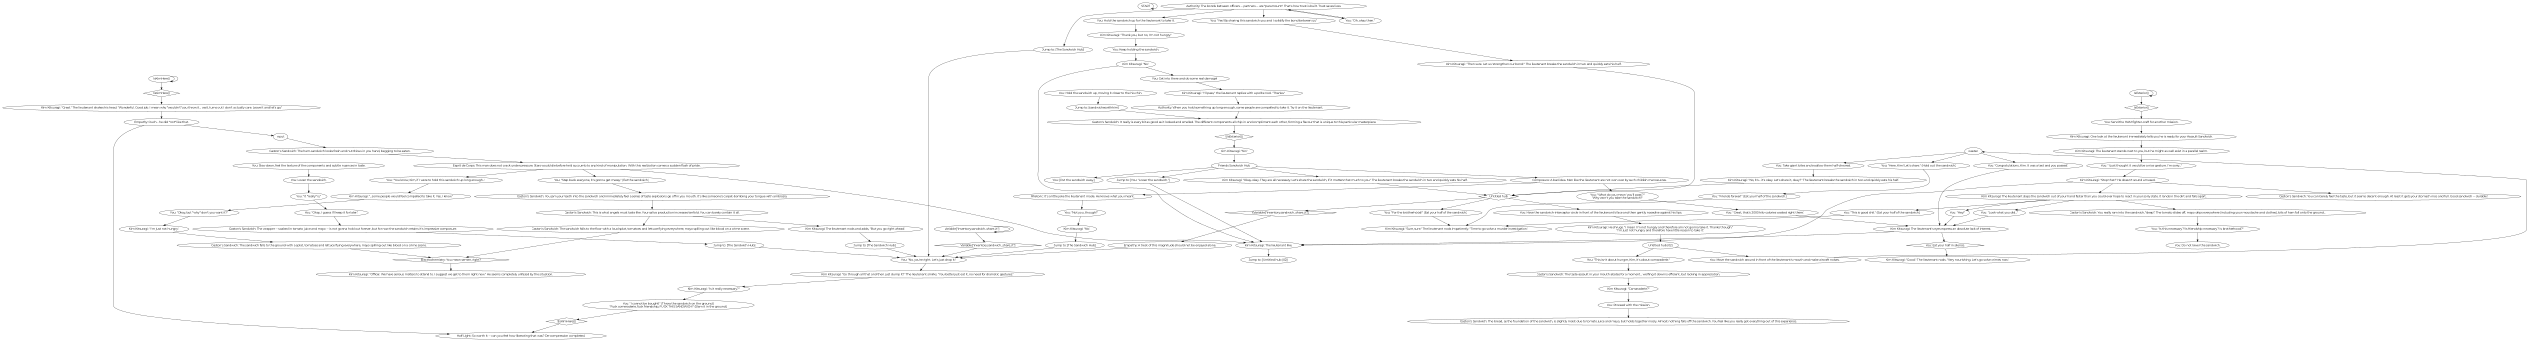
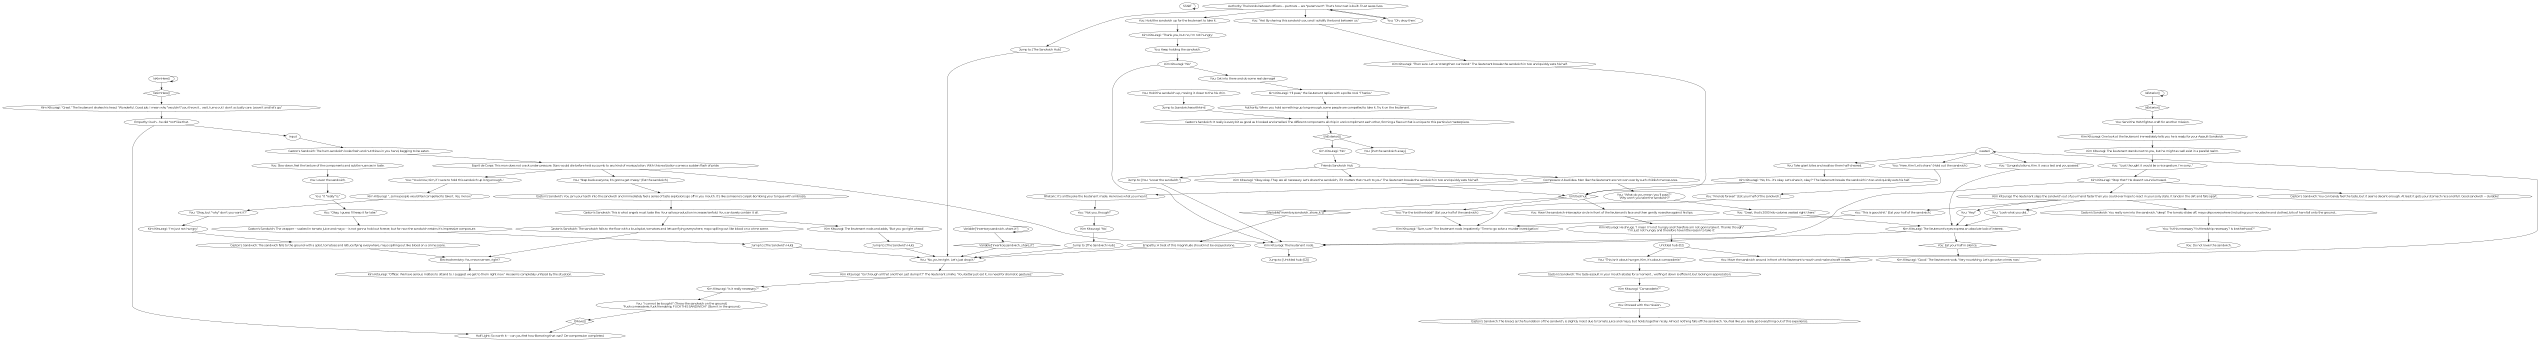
edge "Friends Sandwich Hub" -> "You: [Put the sandwich away.]": now "!(IsExterior())" -> "You: [Put the sandwich away.]"
node "Kim Kitsuragi: The lieutenant like.": label "Kim Kitsuragi: The lieutenant like." -> "Kim Kitsuragi: The lieutenant nods."
node "Electrochemistry: You mean semen, right?": shape diamond -> ellipse
node "!(IsKimHere())": label "!(IsKimHere())" -> "!(Move())"
